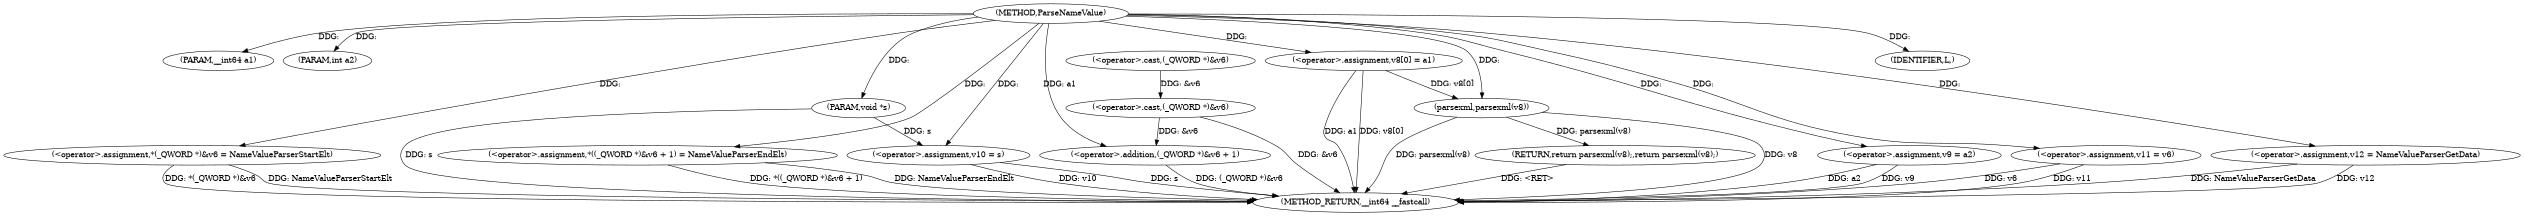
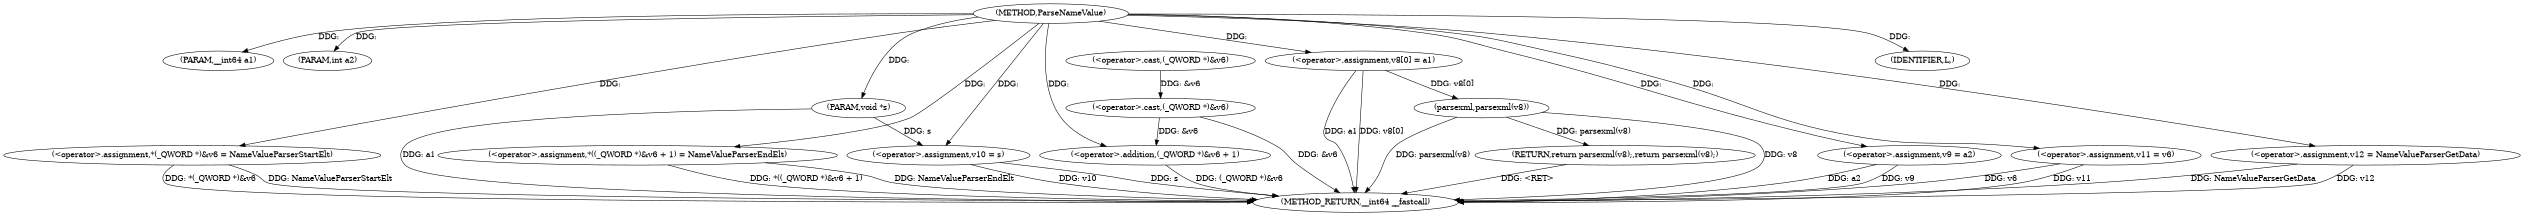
edge "(METHOD,ParseNameValue)" -> "(parsexml,parsexml(v8))": removed, label "DDG:"
edge "(METHOD,ParseNameValue)" -> "(<operator>.addition,(_QWORD *)&v6 + 1)": label "DDG: a1" -> "DDG: "
edge "(PARAM,void *s)" -> "(METHOD_RETURN,__int64 __fastcall)": label "DDG: s" -> "DDG: a1"
